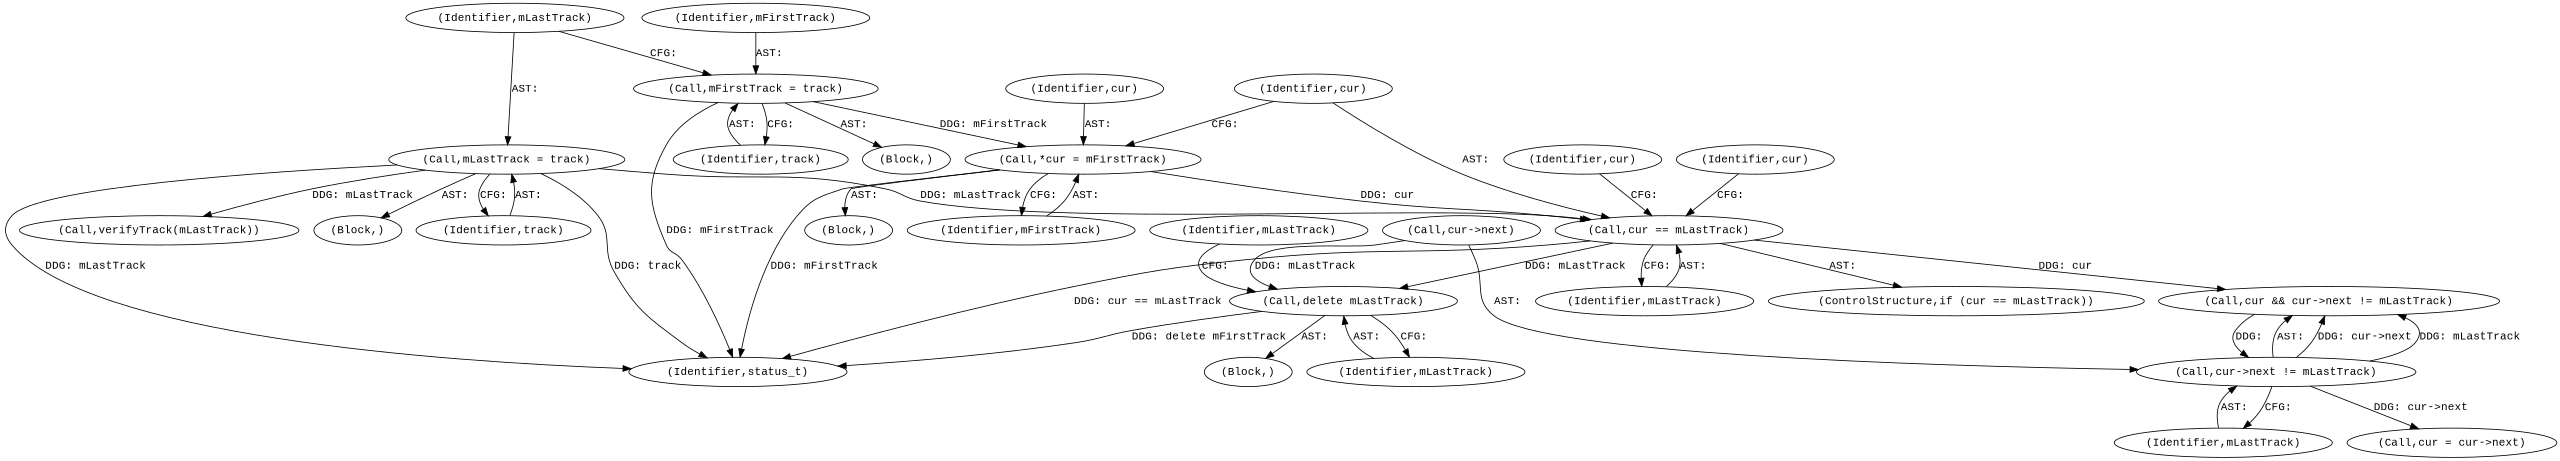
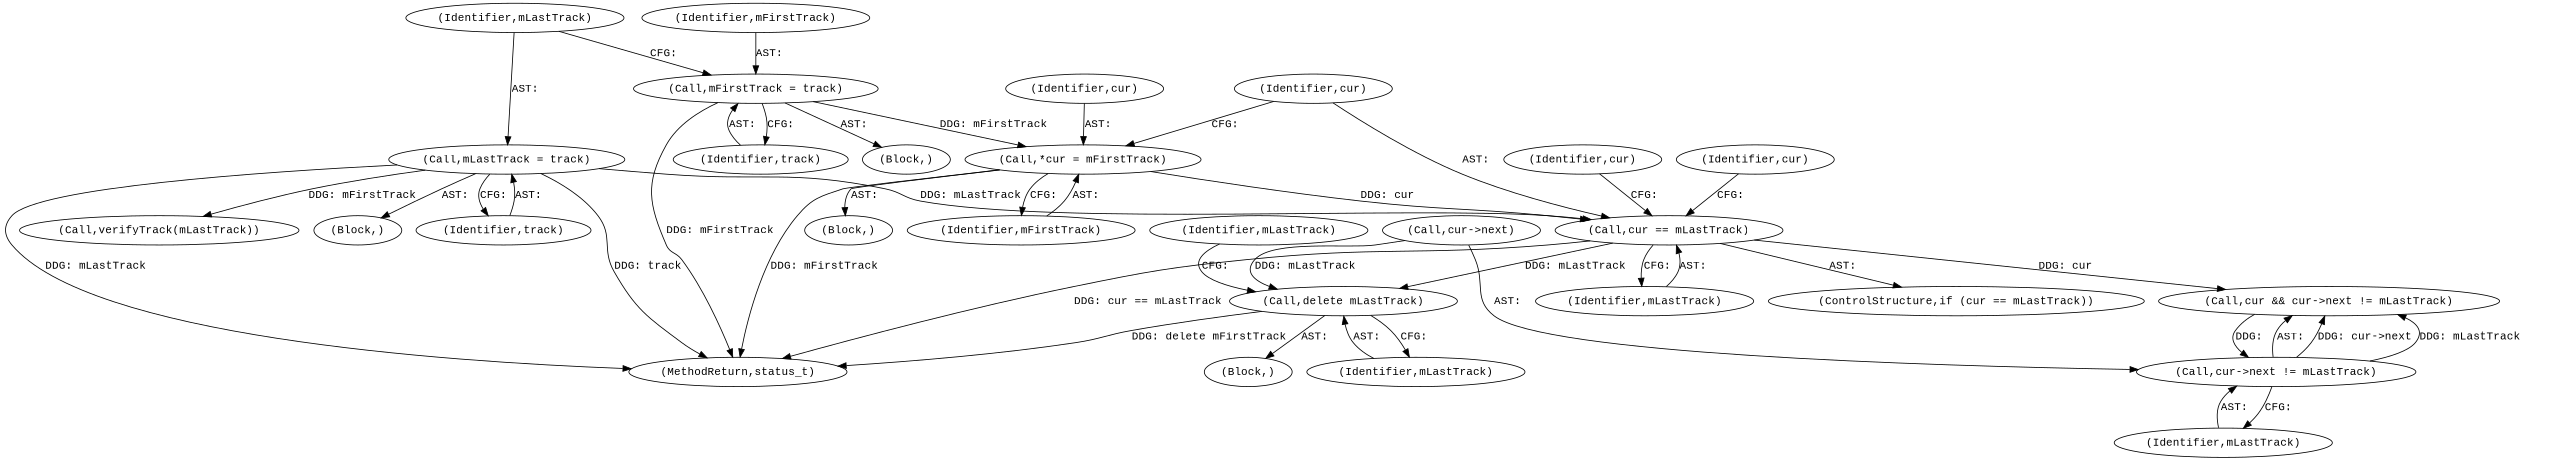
edge "(Call,mLastTrack = track)" -> "(Call,verifyTrack(mLastTrack))": label "DDG: mLastTrack" -> "DDG: mFirstTrack"
node "(Identifier,status_t)": label "(Identifier,status_t)" -> "(MethodReturn,status_t)"
node "(Call,cur = cur->next)": removed
